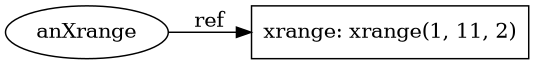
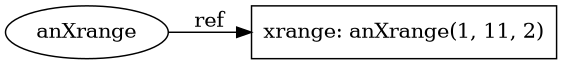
node "xrange: xrange(1, 11, 2)": label "xrange: xrange(1, 11, 2)" -> "xrange: anXrange(1, 11, 2)"
